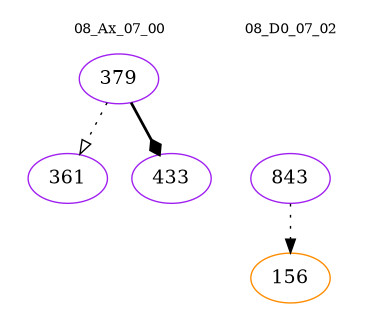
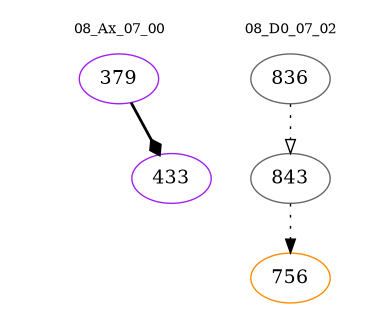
node "836": added
node "361": removed
node "843": color purple -> gray40
node "156": label "156" -> "756"
